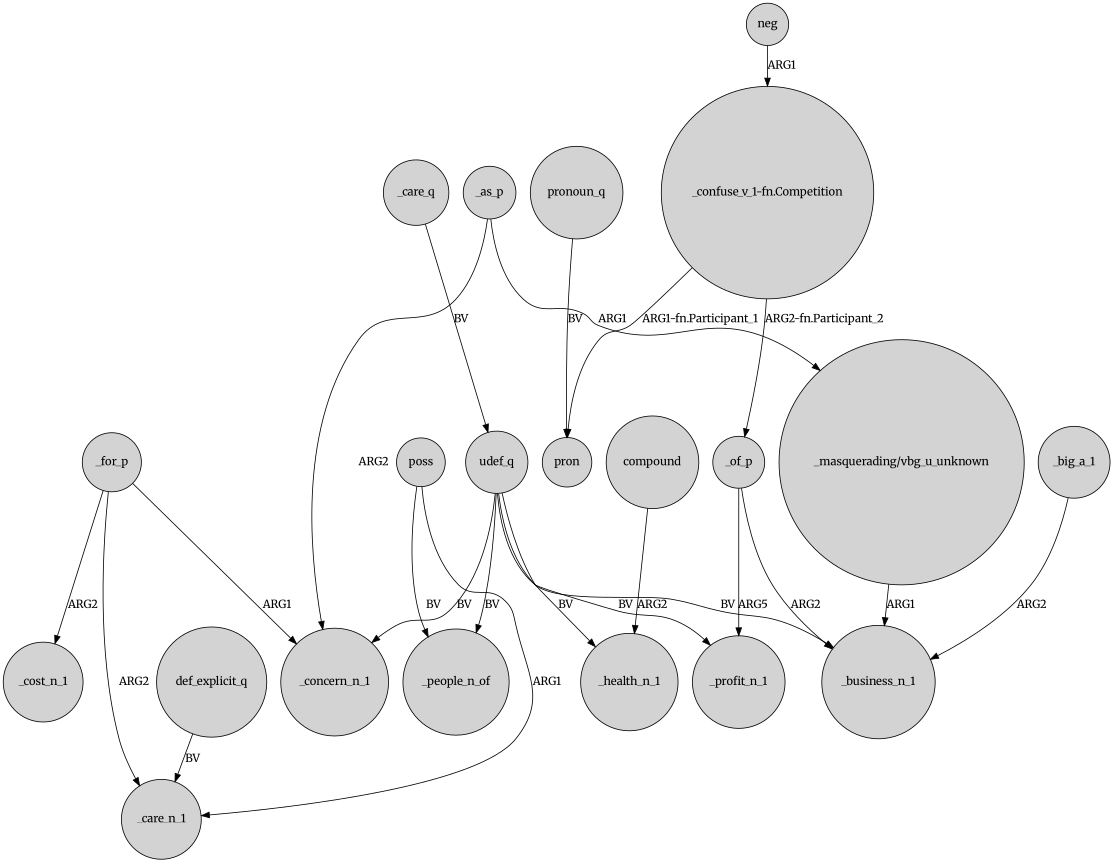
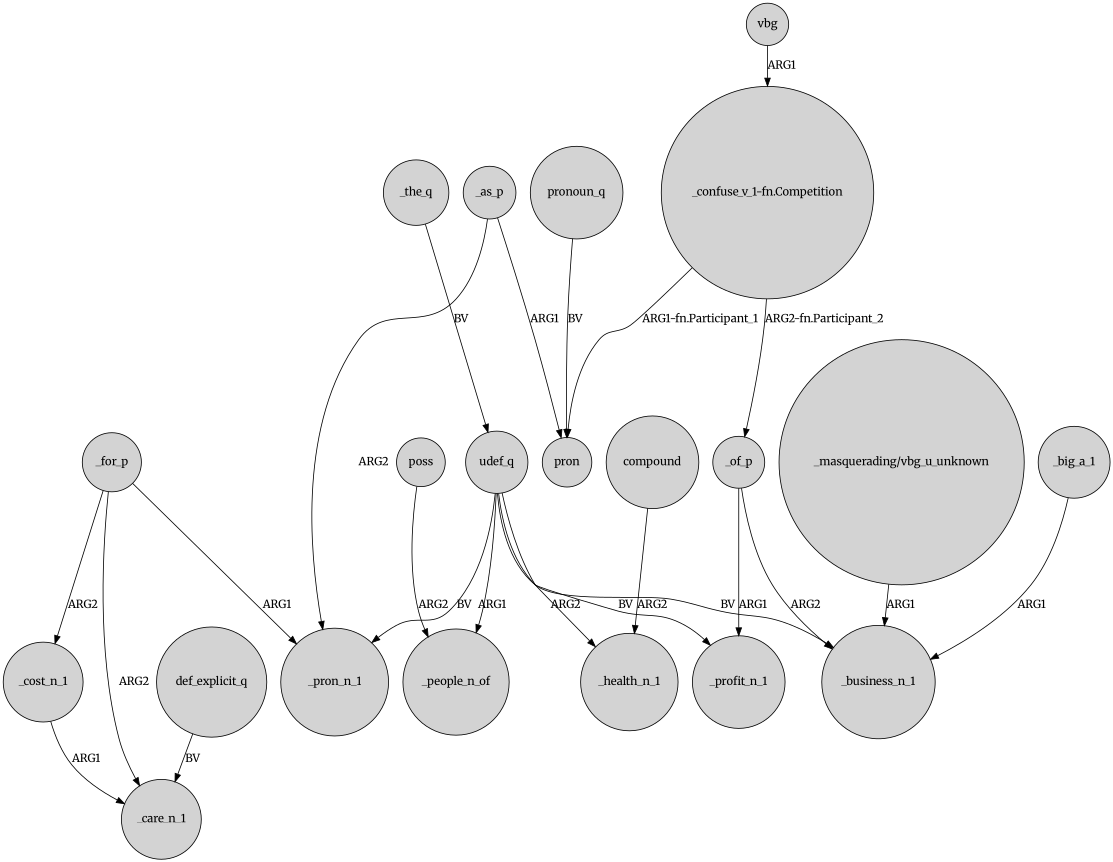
node "neg": label "neg" -> "vbg"
node "_care_q": label "_care_q" -> "_the_q"
edge "_as_p" -> "_masquerading/vbg_u_unknown": now "_as_p" -> "pron"
edge "poss" -> "_people_n_of": label "BV" -> "ARG2"
edge "udef_q" -> "_people_n_of": label "BV" -> "ARG1"
edge "udef_q" -> "_health_n_1": label "BV" -> "ARG2"
edge "_of_p" -> "_profit_n_1": label "ARG5" -> "ARG1"
edge "_big_a_1" -> "_business_n_1": label "ARG2" -> "ARG1"
node "_concern_n_1": label "_concern_n_1" -> "_pron_n_1"
edge "poss" -> "_care_n_1": now "_cost_n_1" -> "_care_n_1"
